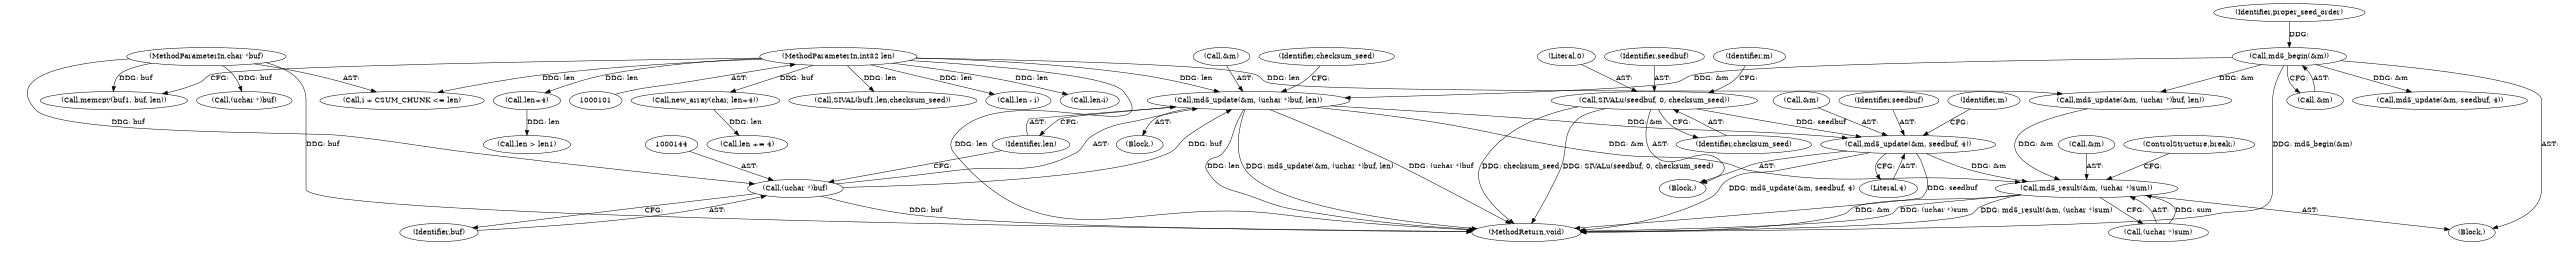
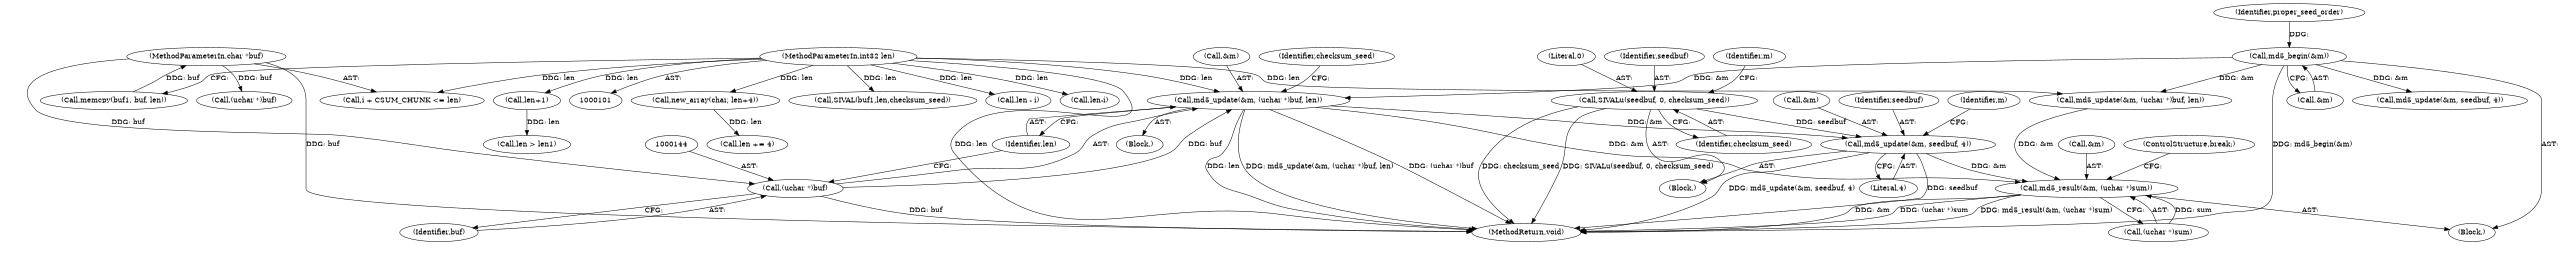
edge "(MethodParameterIn,char *buf)" -> "(Call,memcpy(buf1, buf, len))": reversed
edge "1000101" -> "(MethodParameterIn,int32 len)": reversed
edge "(MethodParameterIn,int32 len)" -> "(Call,new_array(char, len+4))": label "DDG: buf" -> "DDG: len"
node "(Call,len+4)": label "(Call,len+4)" -> "(Call,len+1)"
